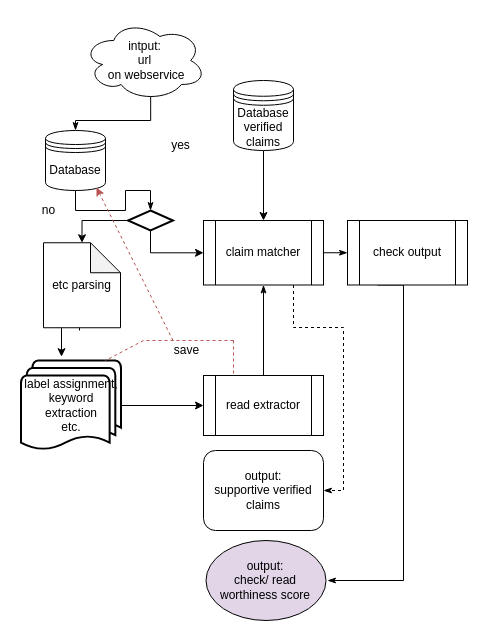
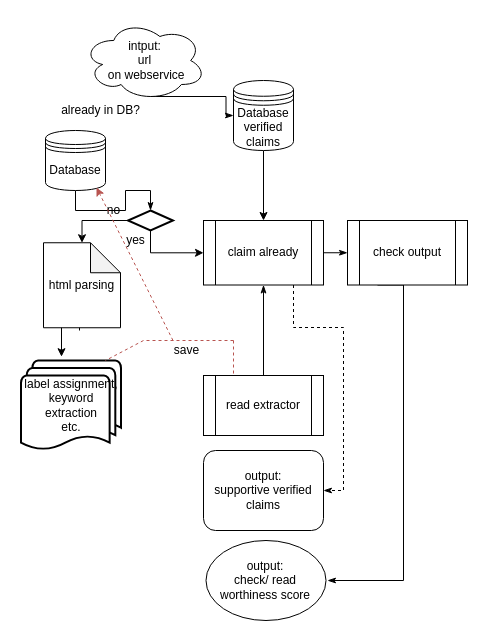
node "already in DB?": added
edge "intput: url on webservice" -> "Database": now "intput: url on webservice" -> "Database verified claims"
node "yes": moved (181, 146) -> (136, 241)
node "no": moved (48, 211) -> (113, 211)
node "claim matcher": label "claim matcher" -> "claim already"
node "etc parsing": label "etc parsing" -> "html parsing"
edge "label assignment, keyword extraction etc." -> "read extractor": removed
node "output: check/ read worthiness score": fillcolor #e1d5e7 -> #ffffff
